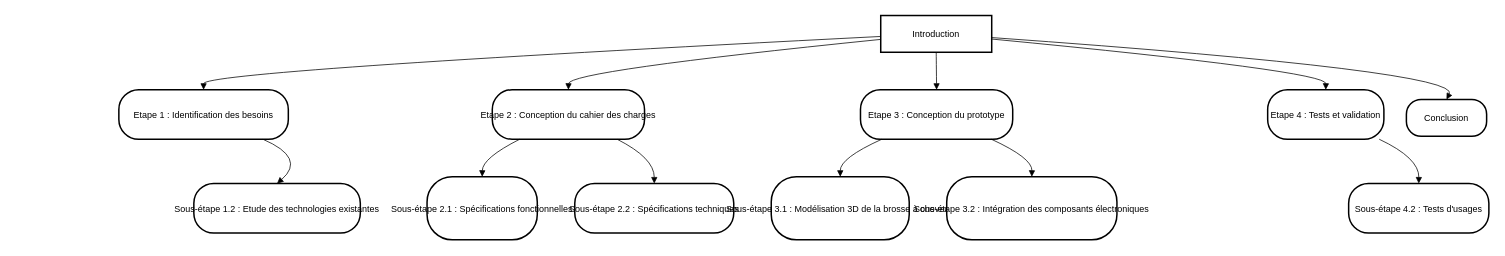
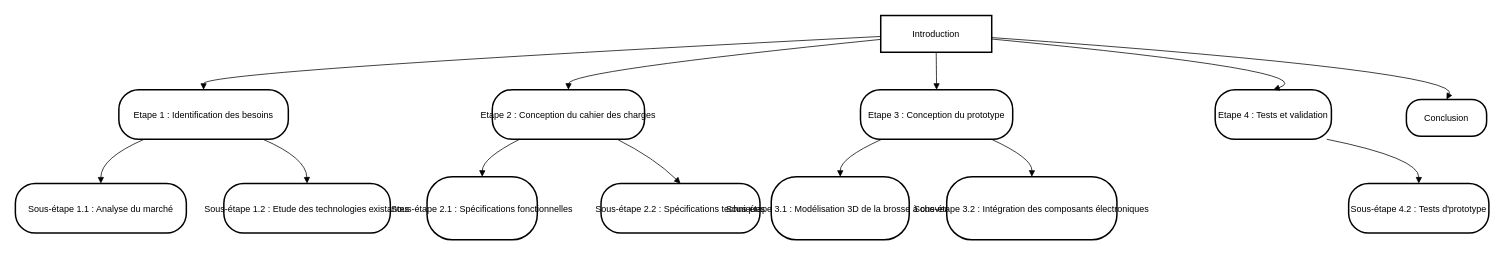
node "Etape 4 : Tests et validation": moved (1326, 114) -> (1274, 114)
edge "Etape 1 : Identification des besoins" -> "Sous-étape 1.1 : Analyse du marché": added
node "Sous-étape 1.1 : Analyse du marché": added
node "Sous-étape 1.2 : Etude des technologies existantes": moved (277, 208) -> (307, 208)
node "Sous-étape 2.2 : Spécifications techniques": moved (654, 208) -> (681, 208)
node "Sous-étape 4.2 : Tests d'usages": label "Sous-étape 4.2 : Tests d'usages" -> "Sous-étape 4.2 : Tests d'prototype"
